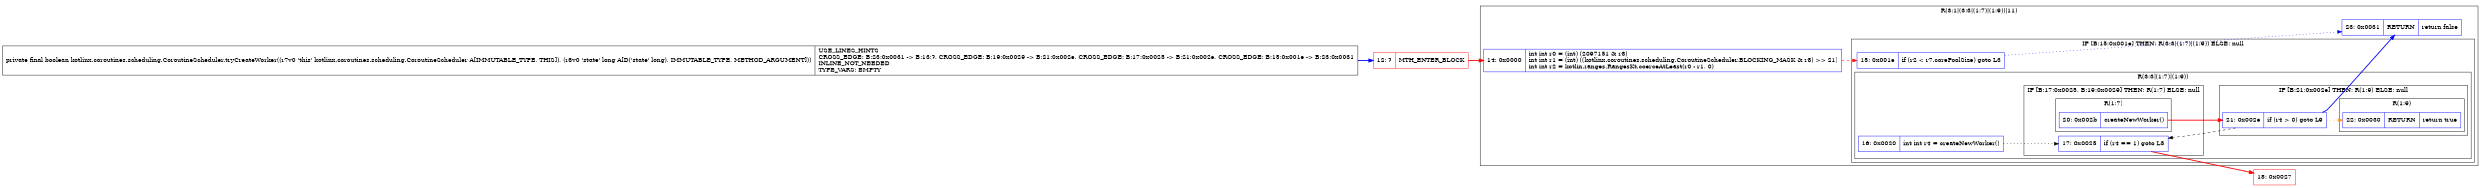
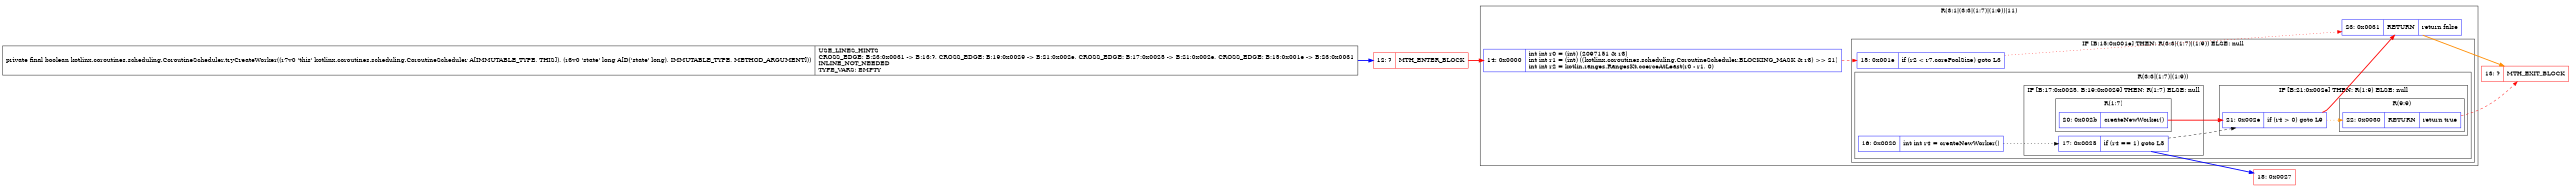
edge "15: 0x001e" -> "23: 0x0031": color blue -> red
node "13: ?": added
edge "21: 0x002e" -> "23: 0x0031": color blue -> red
cluster "R(1:9)": label "R(1:9)" -> "R(9:9)"
edge "21: 0x002e" -> "17: 0x0025": reversed
edge "17: 0x0025" -> "18: 0x0027": color red -> blue
